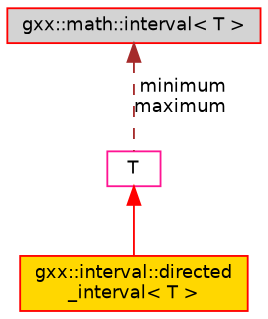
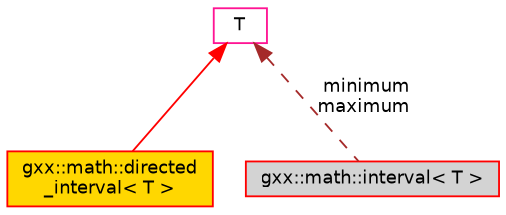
edge "T" -> "gxx::math::interval< T >": reversed
node "gxx::interval::directed _interval< T >": label "gxx::interval::directed _interval< T >" -> "gxx::math::directed _interval< T >"
